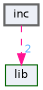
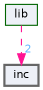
edge "inc" -> "lib": reversed
